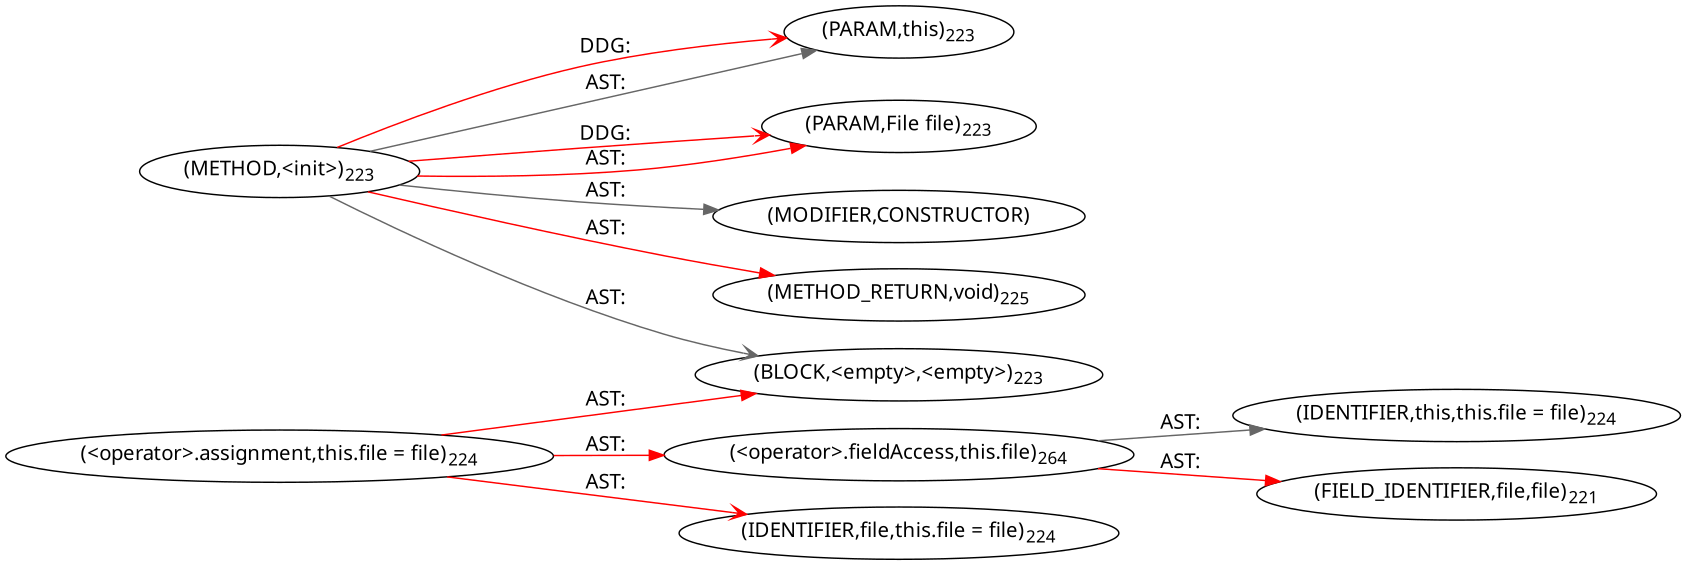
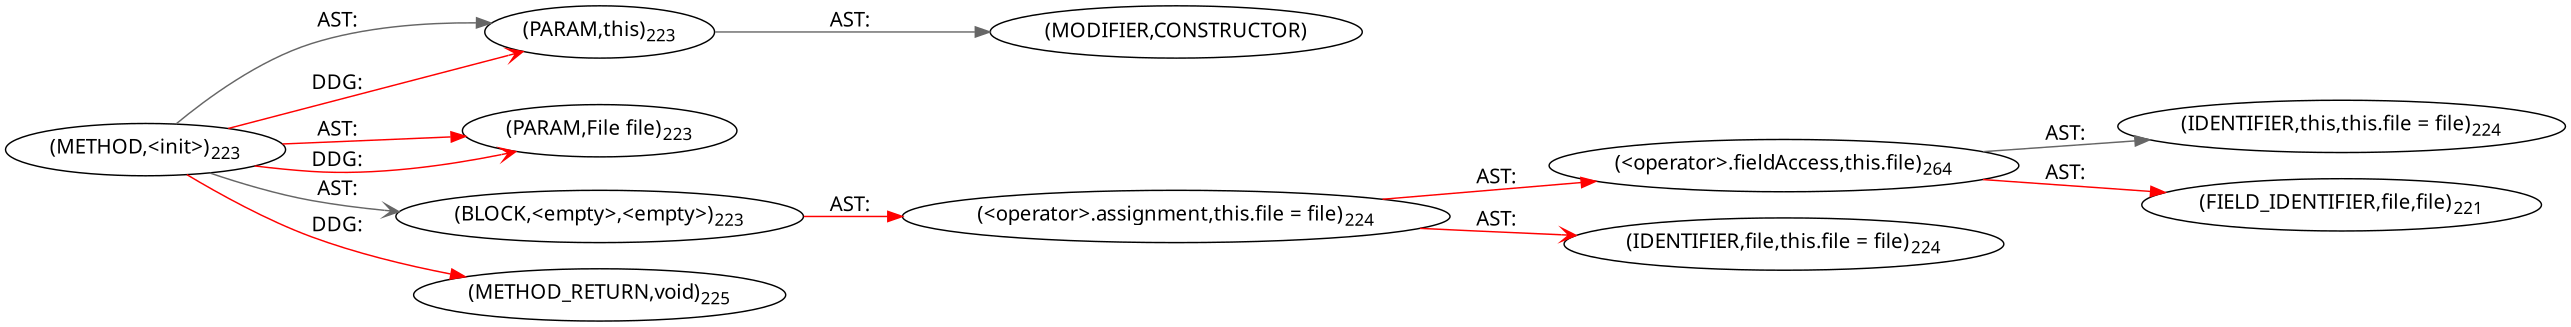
edge "(METHOD,<init>)" -> "(MODIFIER,CONSTRUCTOR)": now "(PARAM,this)" -> "(MODIFIER,CONSTRUCTOR)"
edge "(METHOD,<init>)" -> "(METHOD_RETURN,void)": label "AST: " -> "DDG: "
edge "(<operator>.assignment,this.file = file)" -> "(BLOCK,<empty>,<empty>)": reversed
